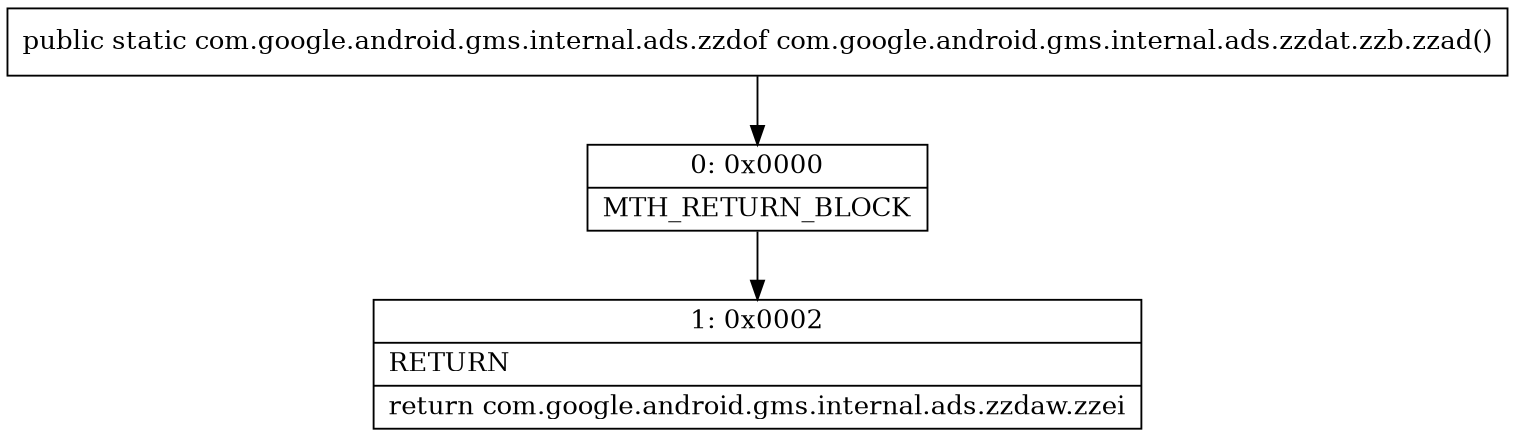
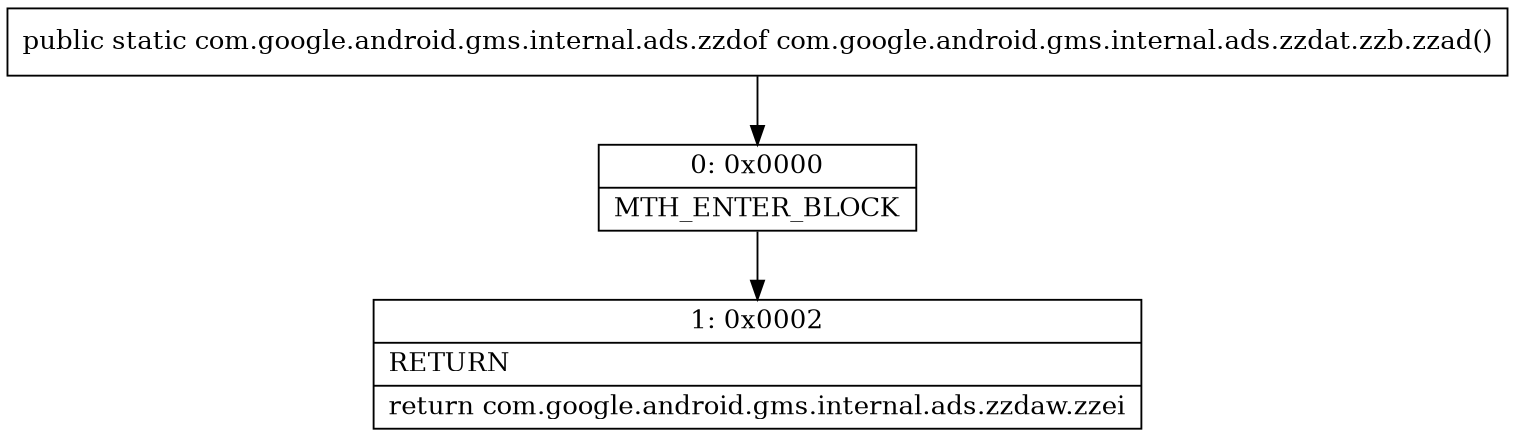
node "0: 0x0000": text "MTH_RETURN_BLOCK" -> "MTH_ENTER_BLOCK"
